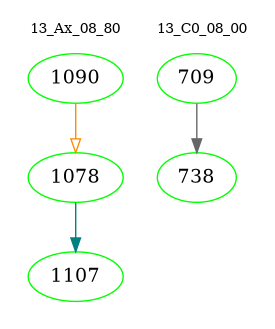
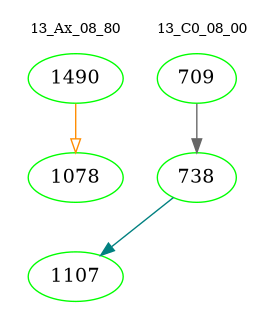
node "1090": label "1090" -> "1490"
edge "1078" -> "1107": now "738" -> "1107"
